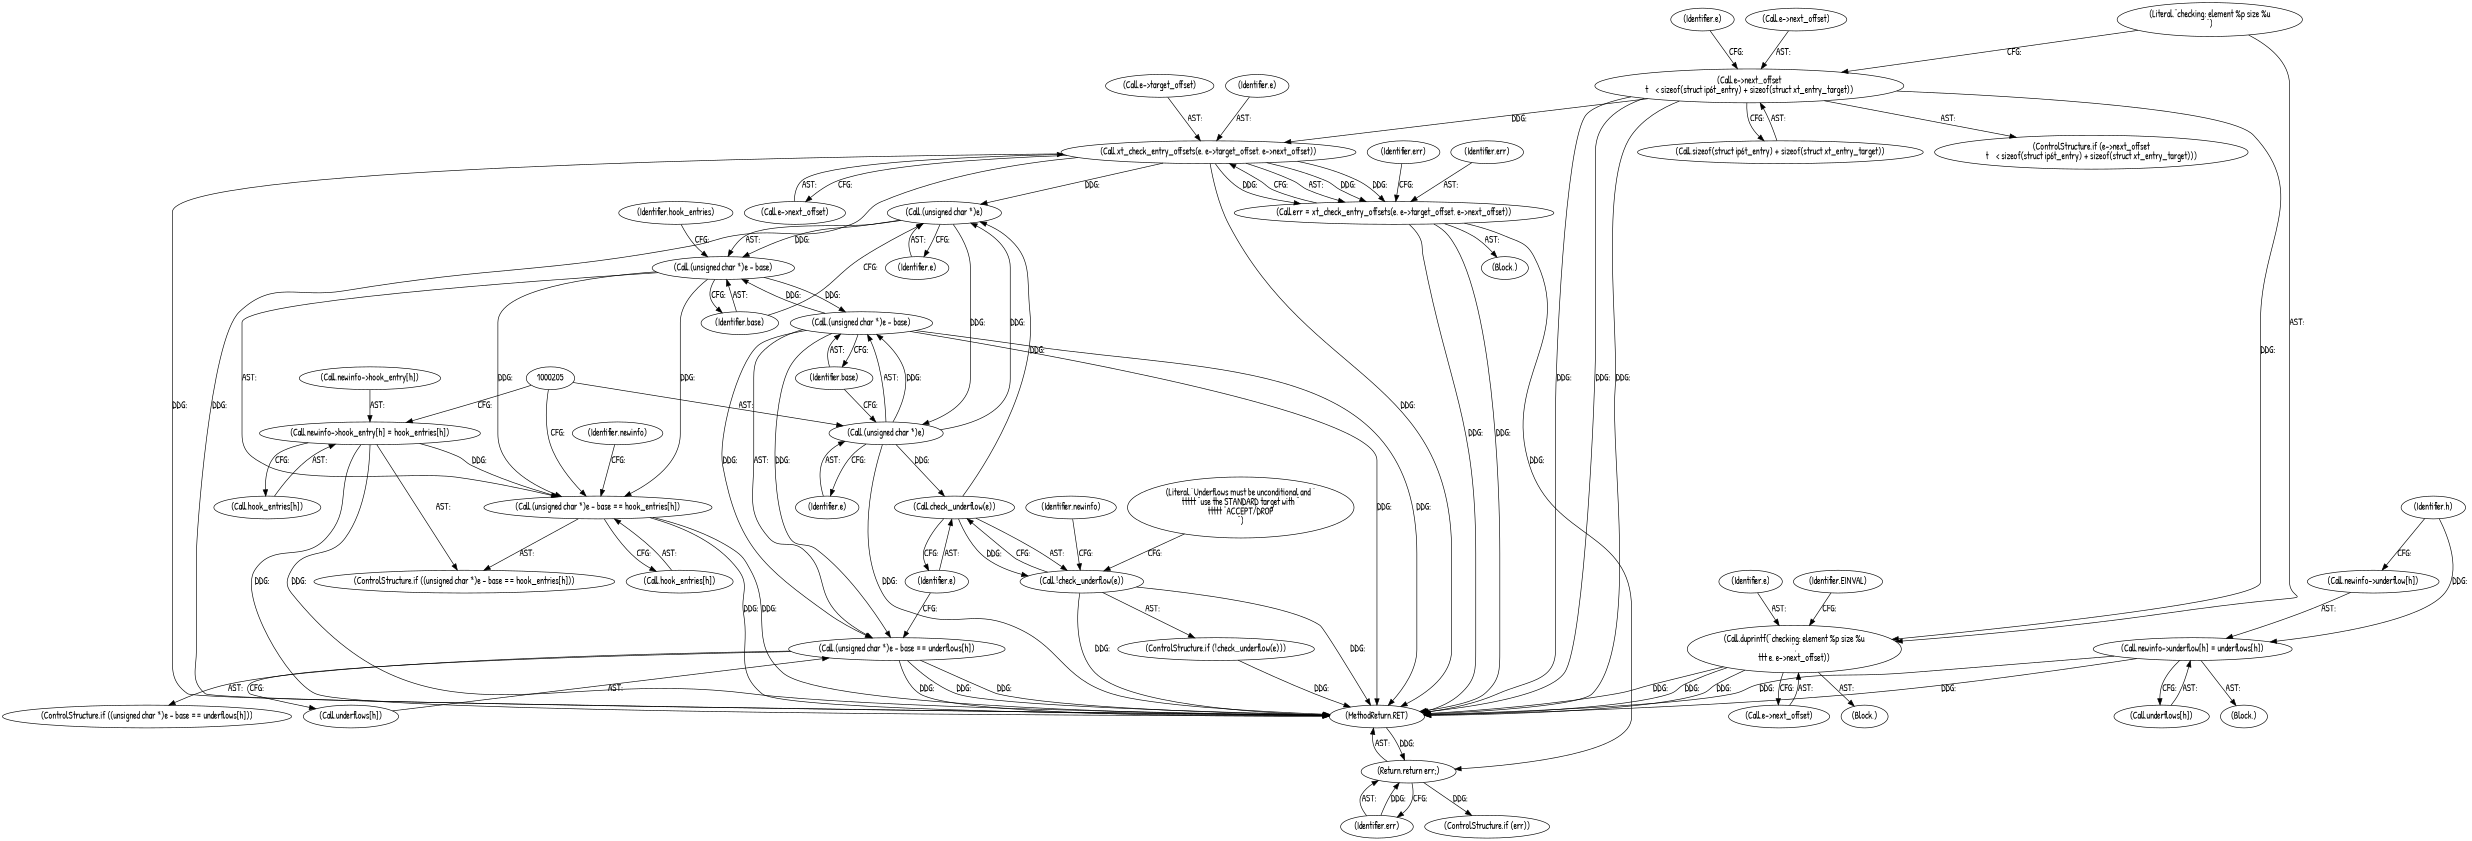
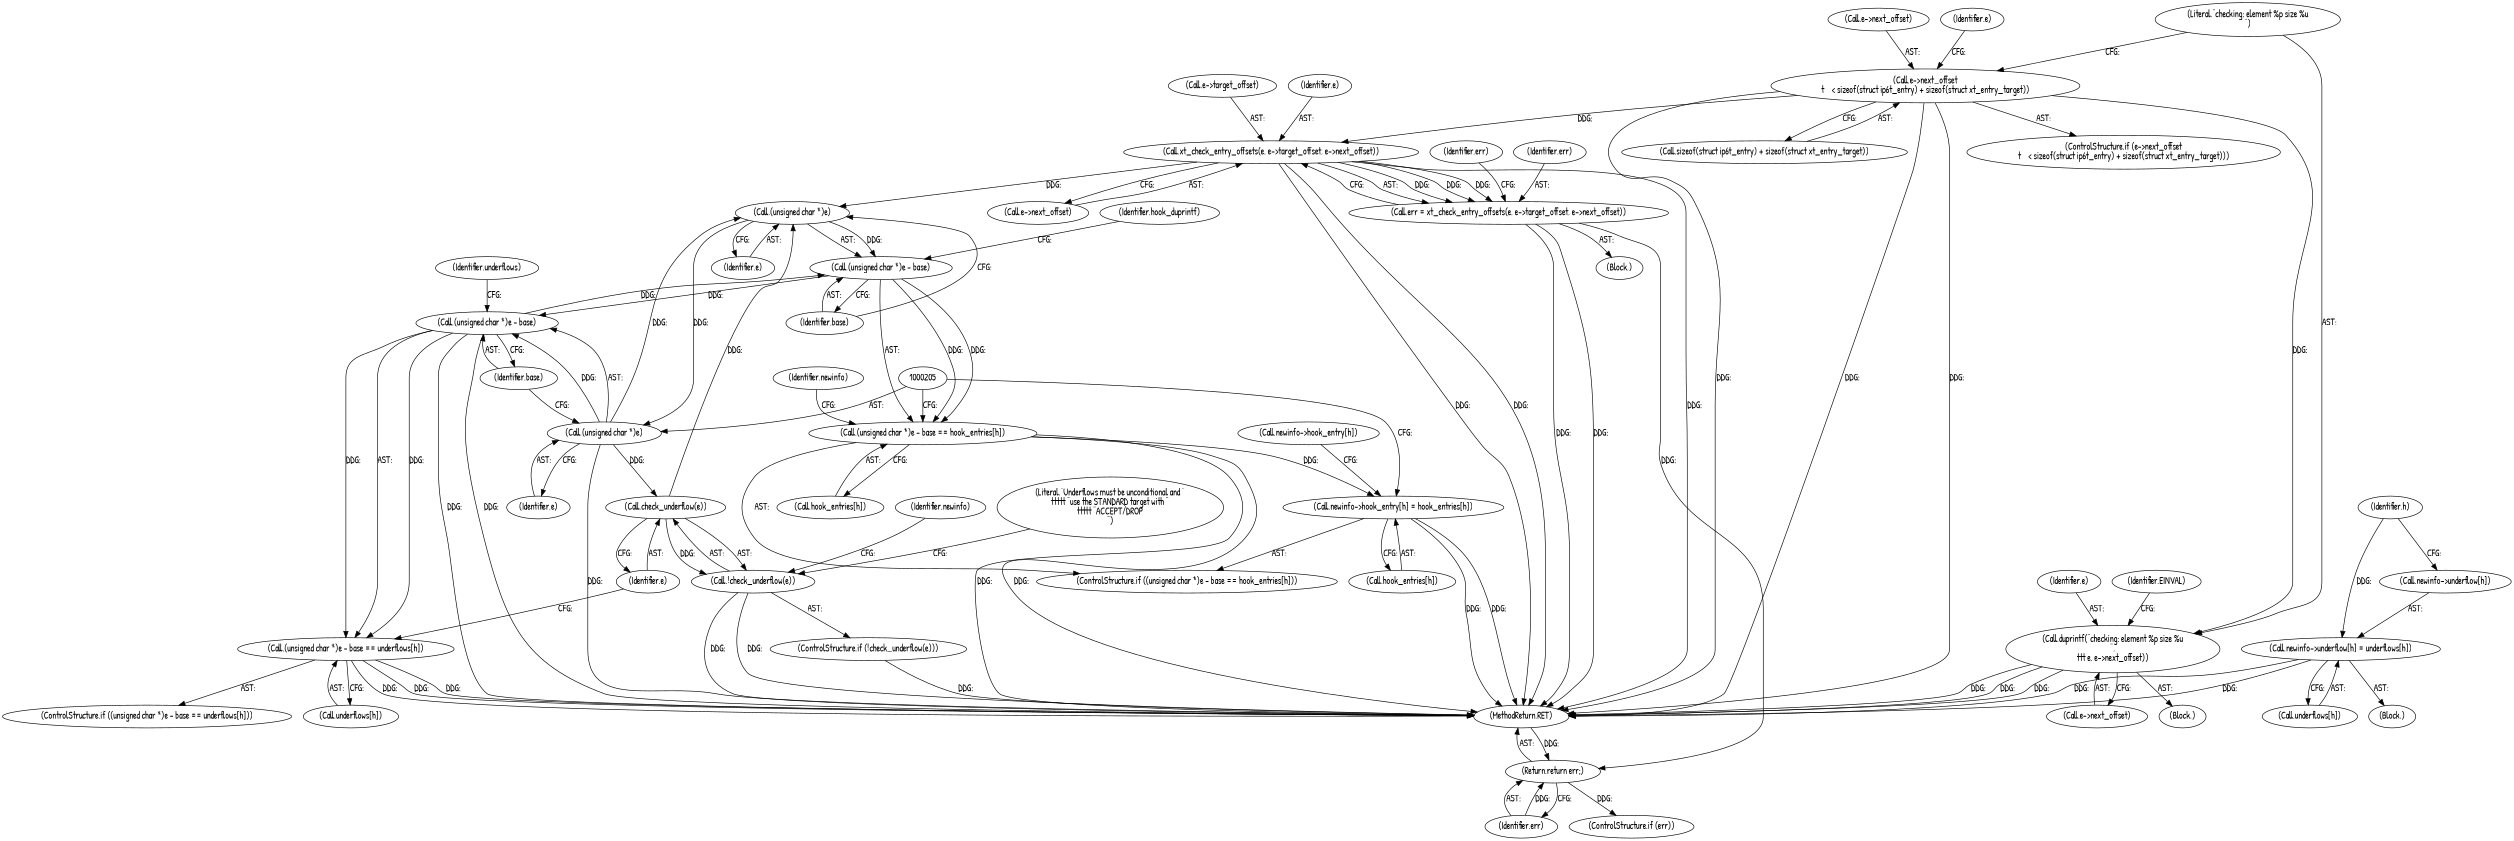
node "(Identifier,hook_entries)": label "(Identifier,hook_entries)" -> "(Identifier,hook_duprintf)"
node "(Identifier,underflows)": added
edge "(Call,newinfo->hook_entry[h])" -> "(Call,newinfo->hook_entry[h] = hook_entries[h])": label "AST: " -> "CFG: "
edge "(Call,newinfo->hook_entry[h] = hook_entries[h])" -> "(Call,(unsigned char *)e - base == hook_entries[h])": reversed
edge "(Call,!check_underflow(e))" -> "(Call,check_underflow(e))": label "CFG: " -> "AST: "
